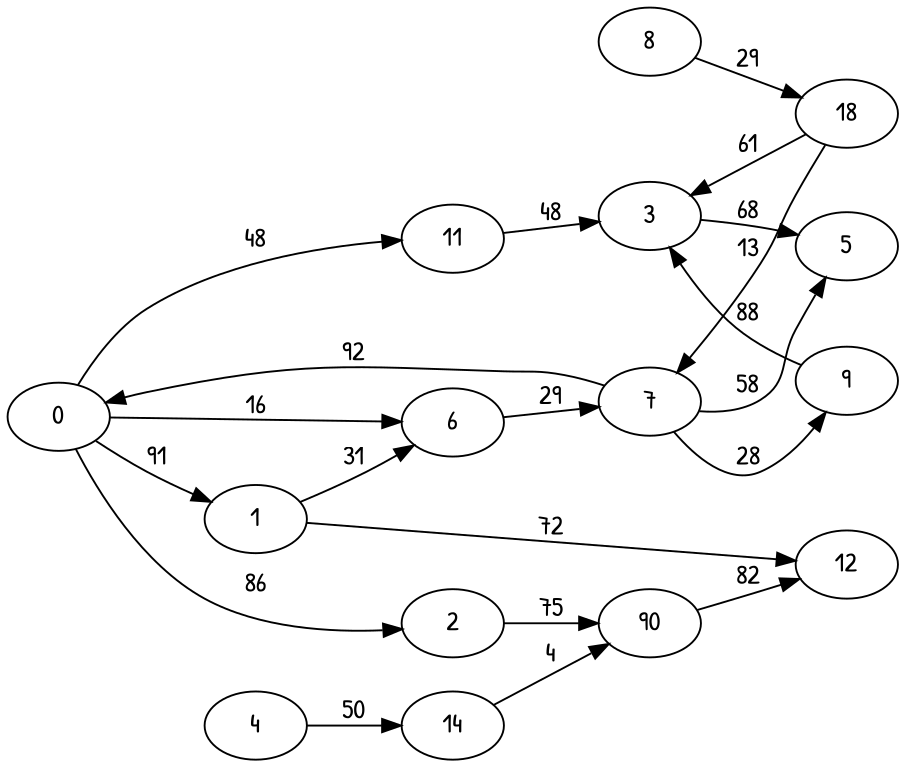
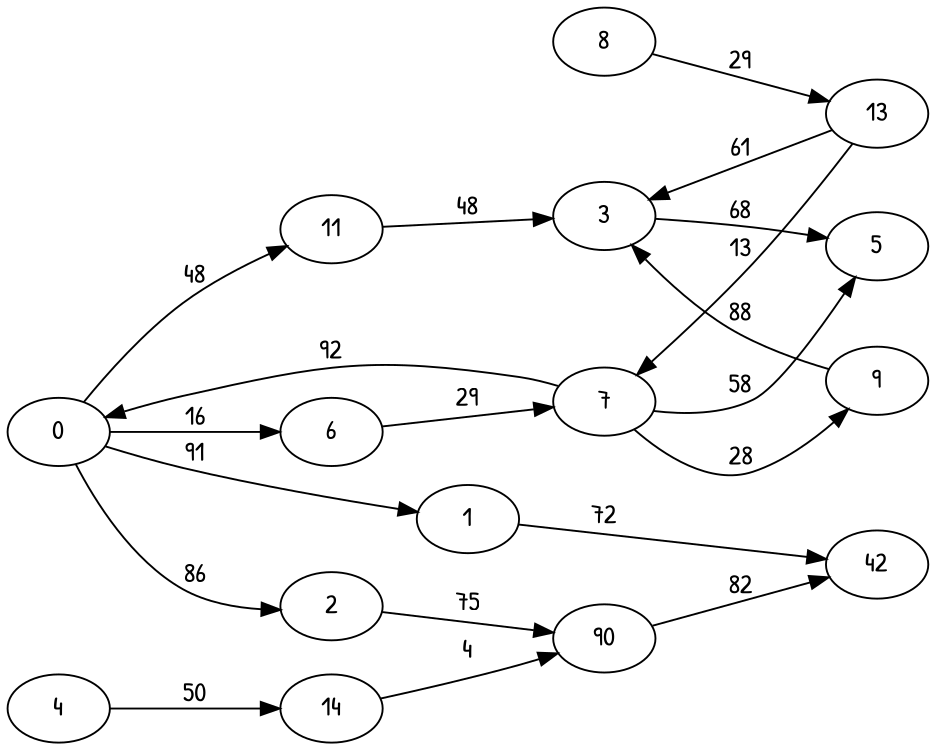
node "18": label "18" -> "13"
edge "1" -> "6": removed, label "31"
node "12": label "12" -> "42"
